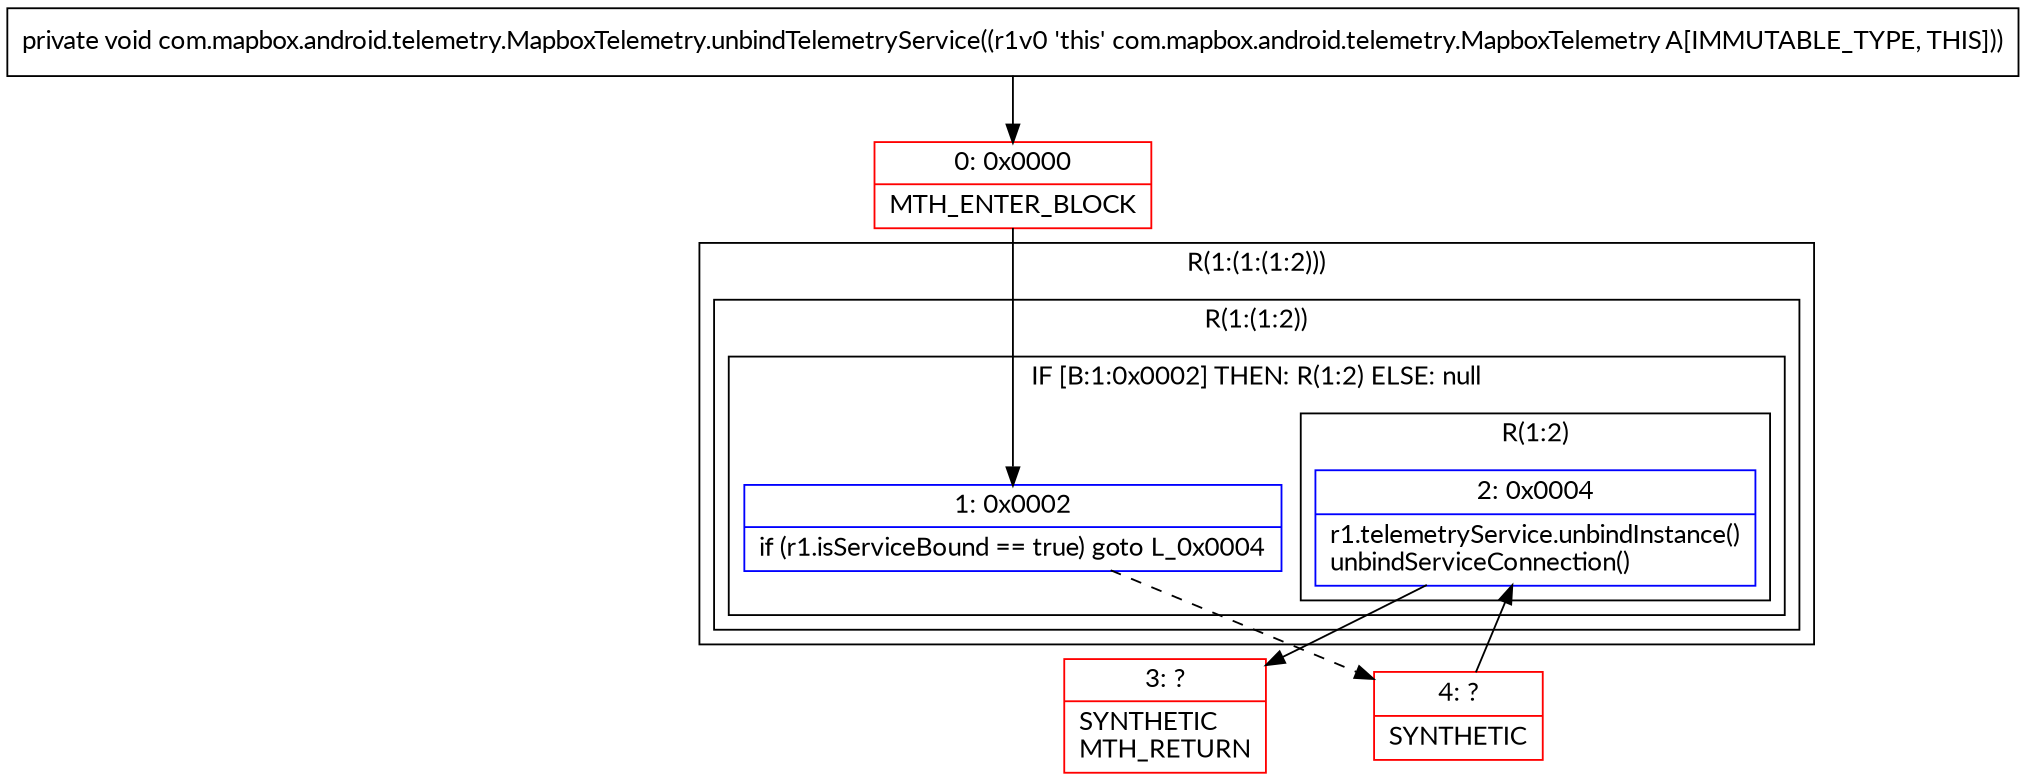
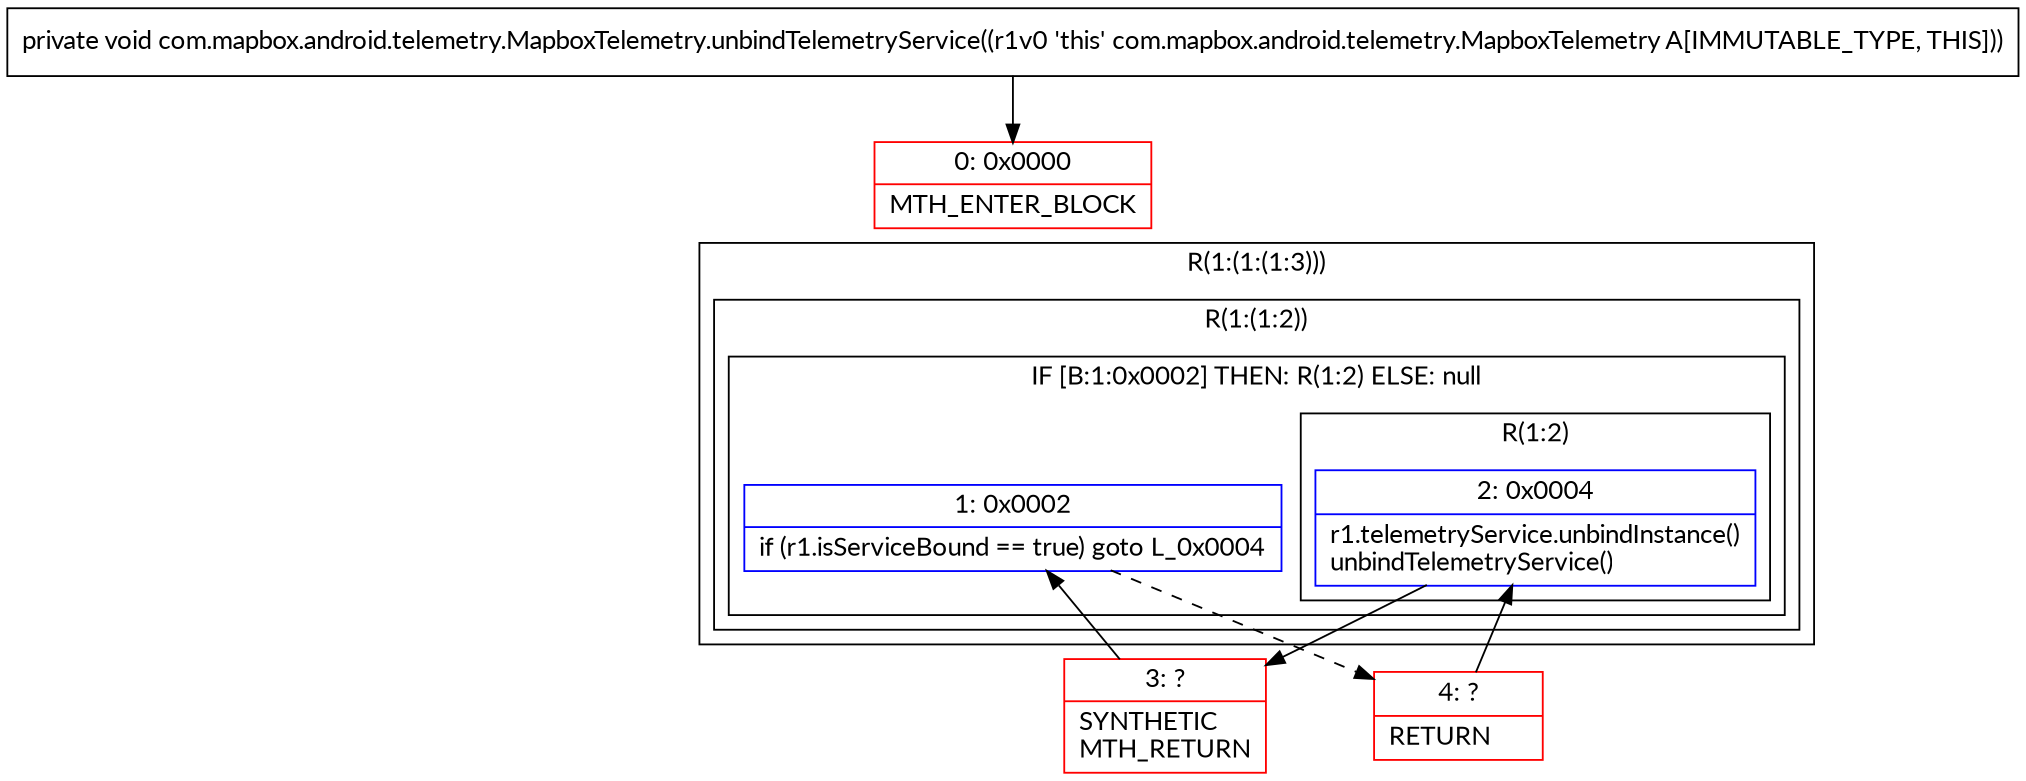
cluster "R(1:(1:(1:2)))": label "R(1:(1:(1:2)))" -> "R(1:(1:(1:3)))"
edge "0: 0x0000" -> "1: 0x0002": now "3: ?" -> "1: 0x0002"
node "2: 0x0004": text "unbindServiceConnection()" -> "unbindTelemetryService()"
node "4: ?": text "SYNTHETIC" -> "RETURN"
